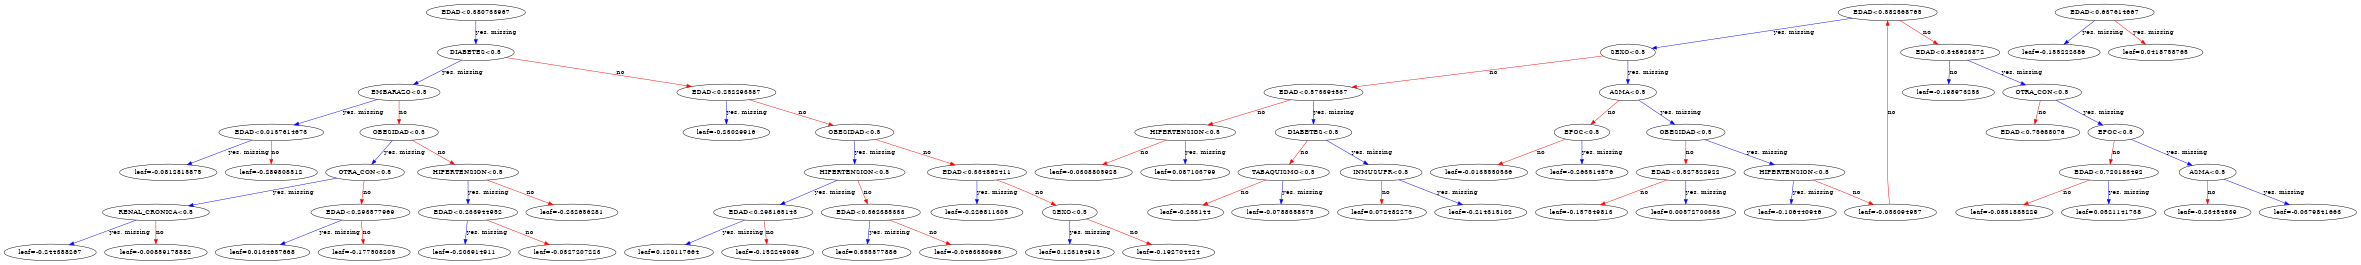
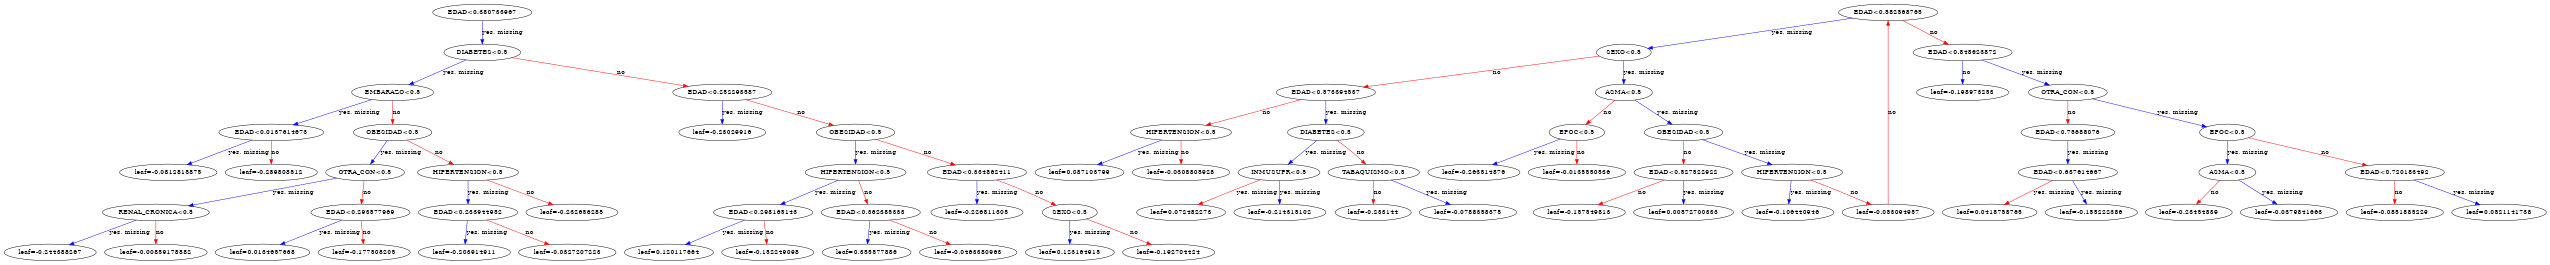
edge "EDAD<0.75688076" -> "EDAD<0.637614667": added, label "yes, missing"
edge "INMUSUPR<0.5" -> "leaf=0.072482273": label "no" -> "yes, missing"
node "leaf=-0.232656281": label "leaf=-0.232656281" -> "leaf=-0.232656285"
